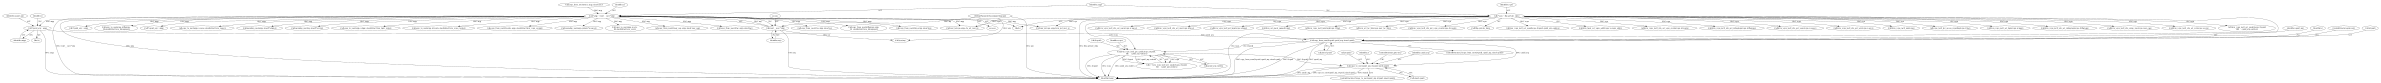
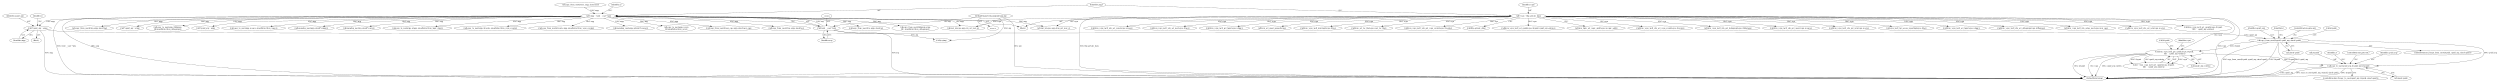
node "(Call,kvm_vcpu_ioctl_nmi(vcpu))": removed
node "(Identifier,long)": label "(Identifier,long)" -> "(MethodReturn,long)"
